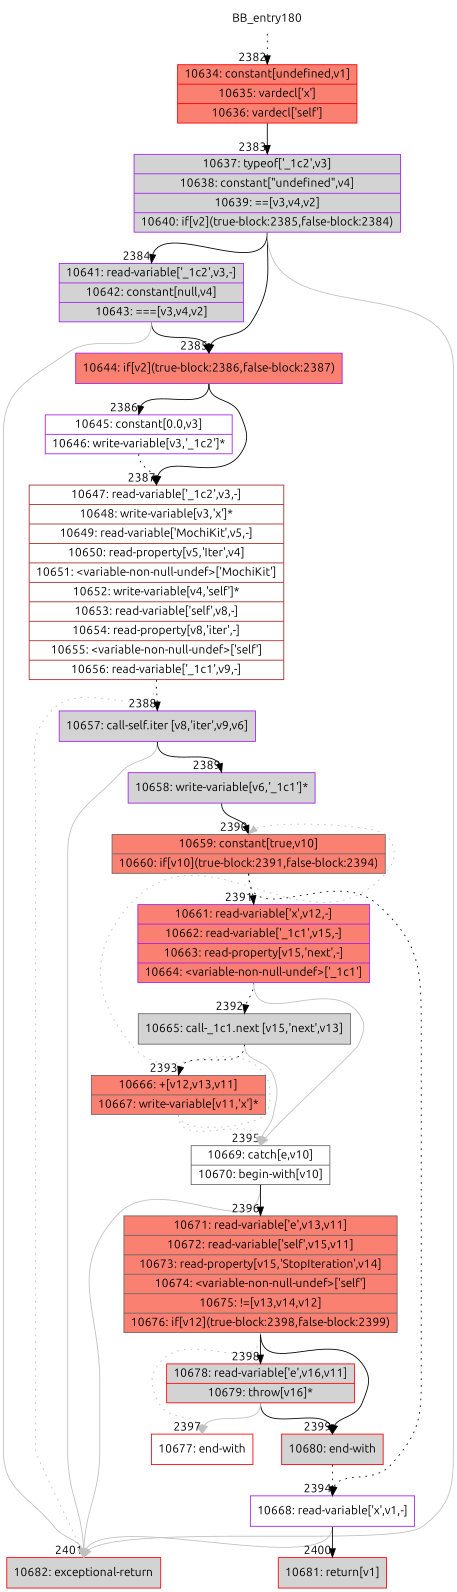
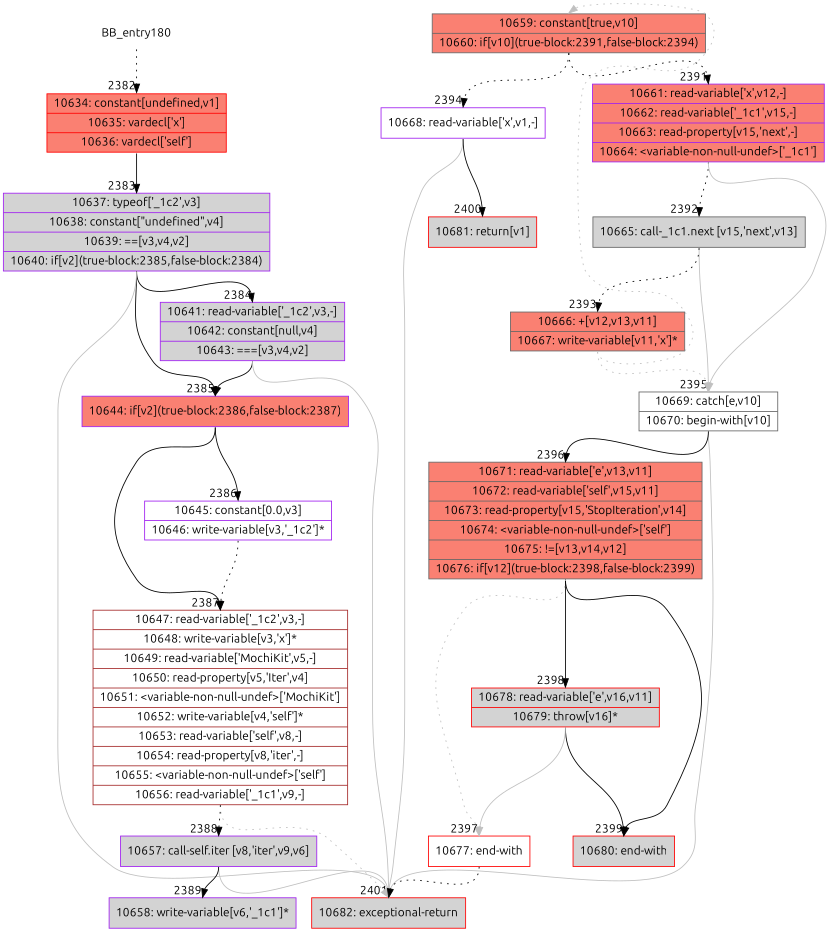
edge "10658: write-variable[v6,'_1c1']*" -> "10659: constant[true,v10]": removed
edge "10677: end-with" -> "10682: exceptional-return": added
edge "10680: end-with" -> "10668: read-variable['x',v1,-]": removed
